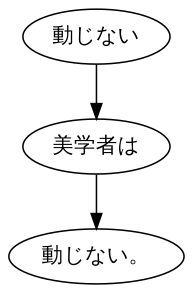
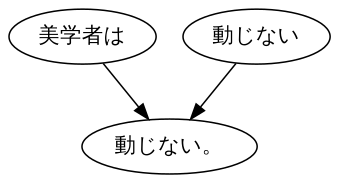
edge "動じない" -> "美学者は": now "動じない" -> "動じない。"
